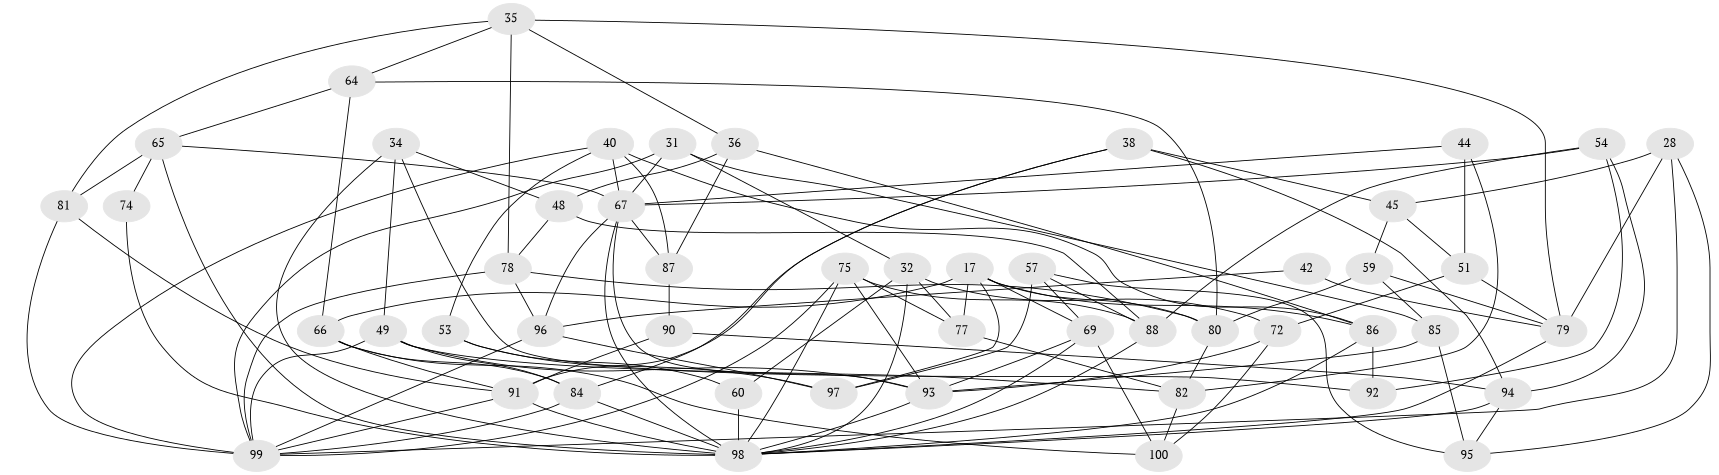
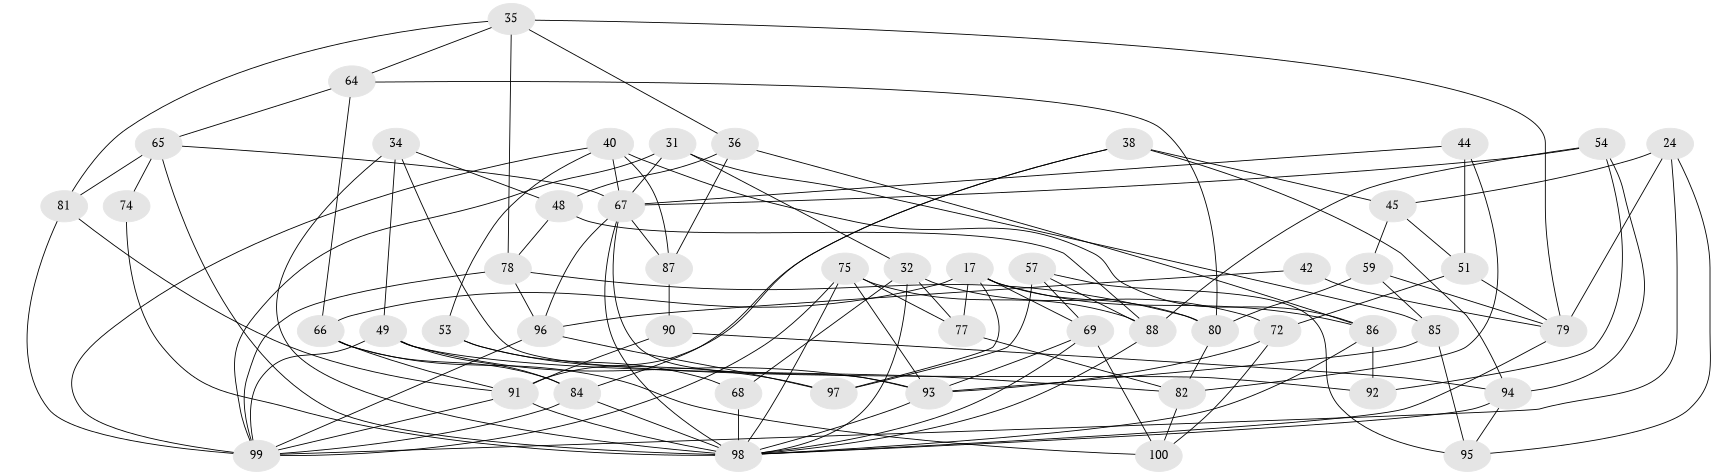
node "28": label "28" -> "24"
node "60": label "60" -> "68"
